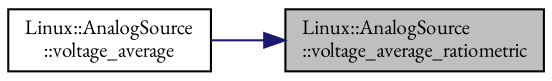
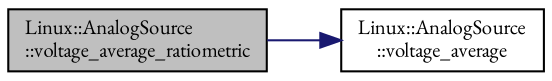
edge "Linux::AnalogSource ::voltage_average" -> "Linux::AnalogSource ::voltage_average_ratiometric": reversed
